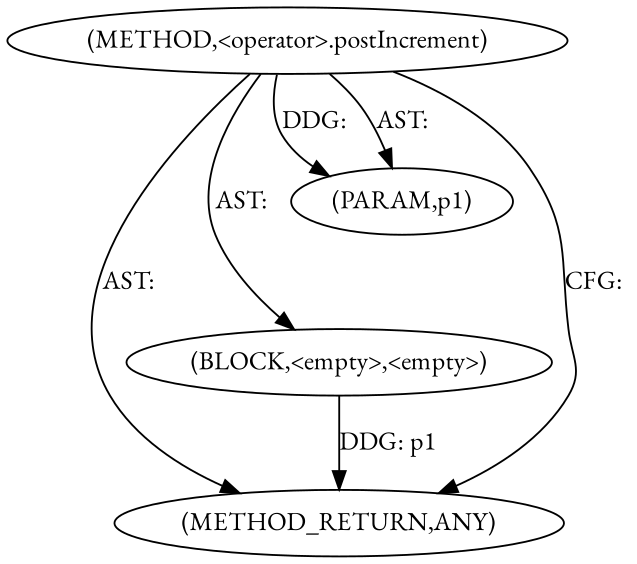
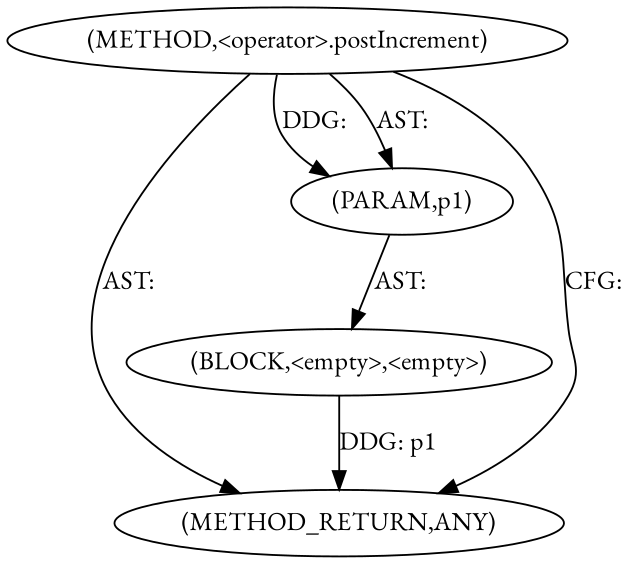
edge "(METHOD,<operator>.postIncrement)" -> "(BLOCK,<empty>,<empty>)": now "(PARAM,p1)" -> "(BLOCK,<empty>,<empty>)"
